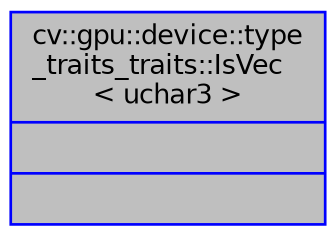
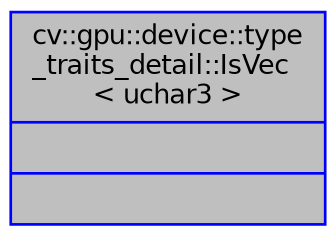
node "cv::gpu::device::type": text "_traits_traits::IsVec" -> "_traits_detail::IsVec"
